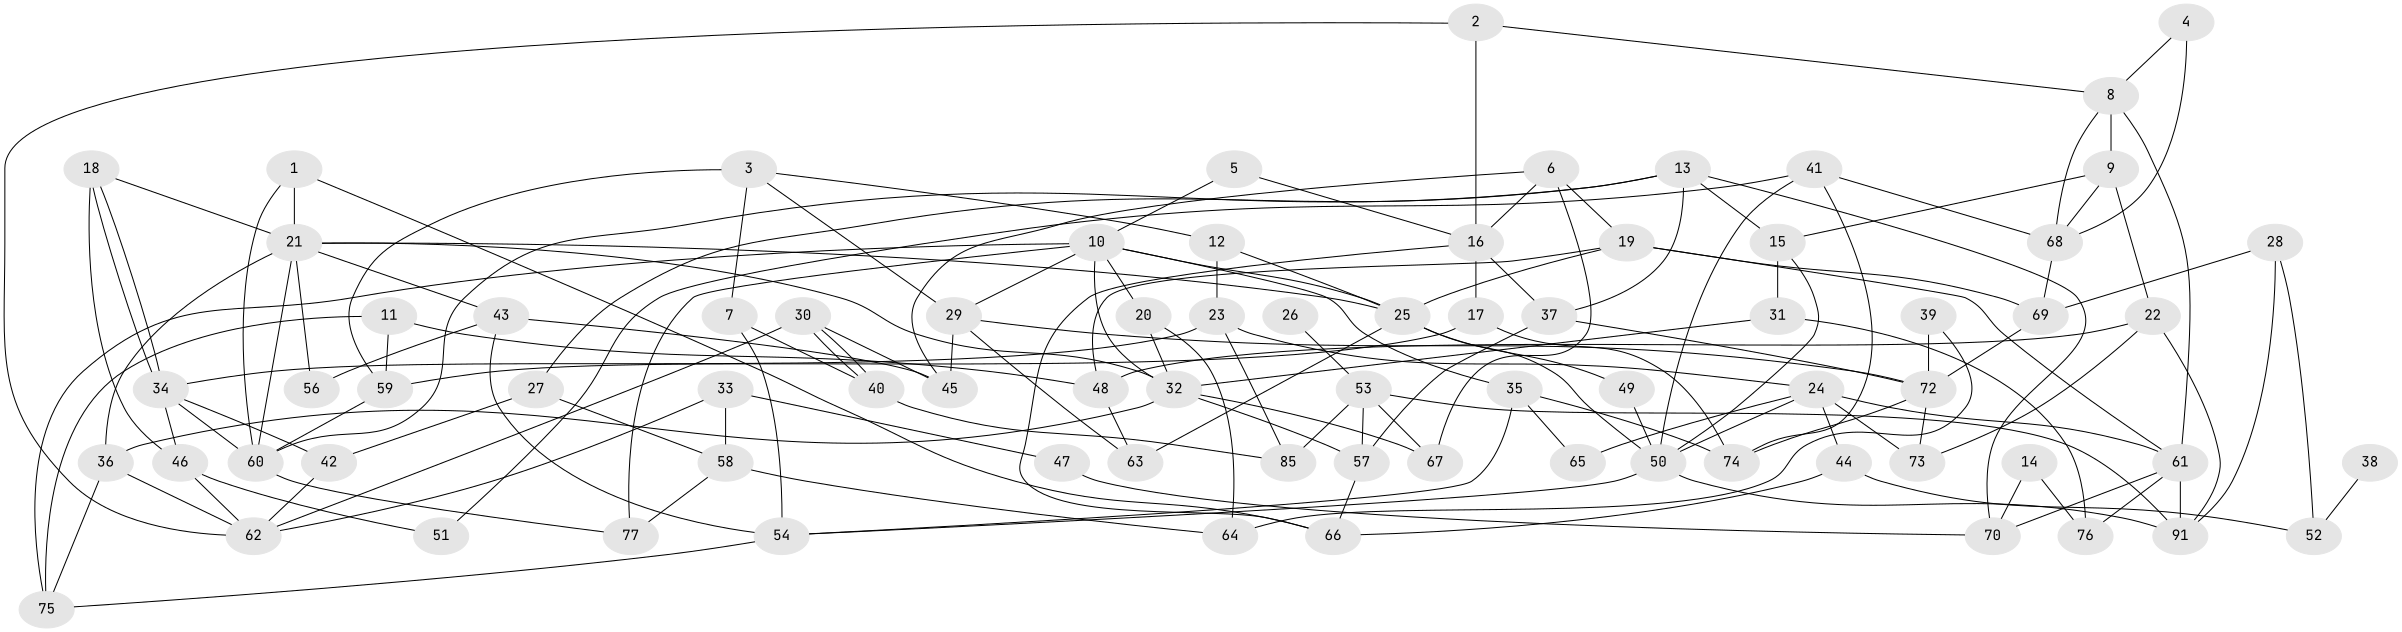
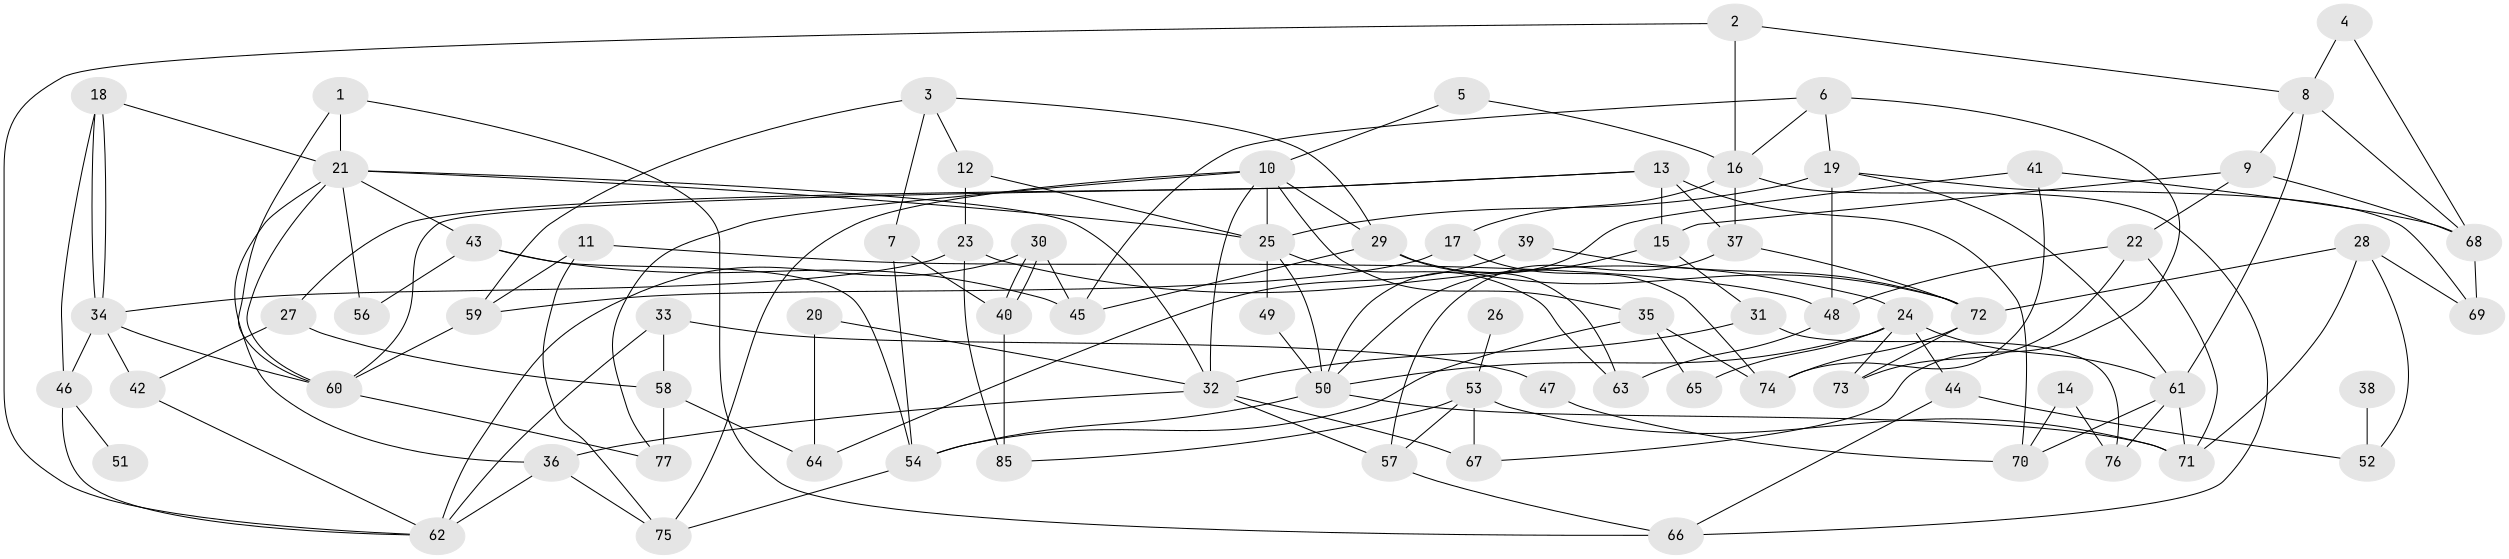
edge "41" -- "51": removed
edge "10" -- "20": removed
edge "69" -- "72": now "28" -- "72"
node "91": label "91" -> "71"
